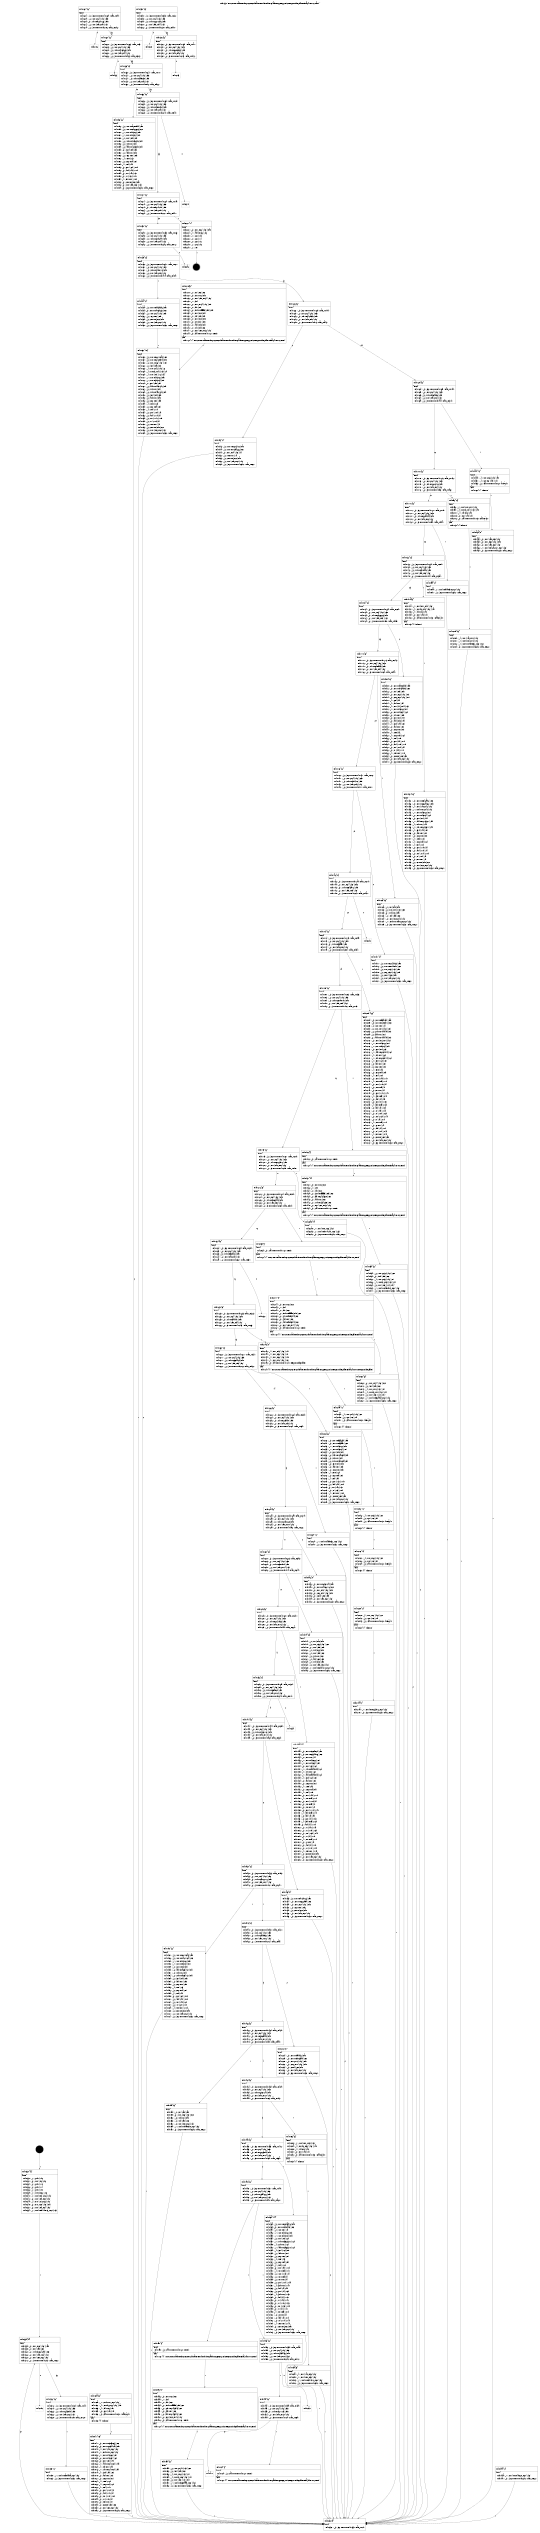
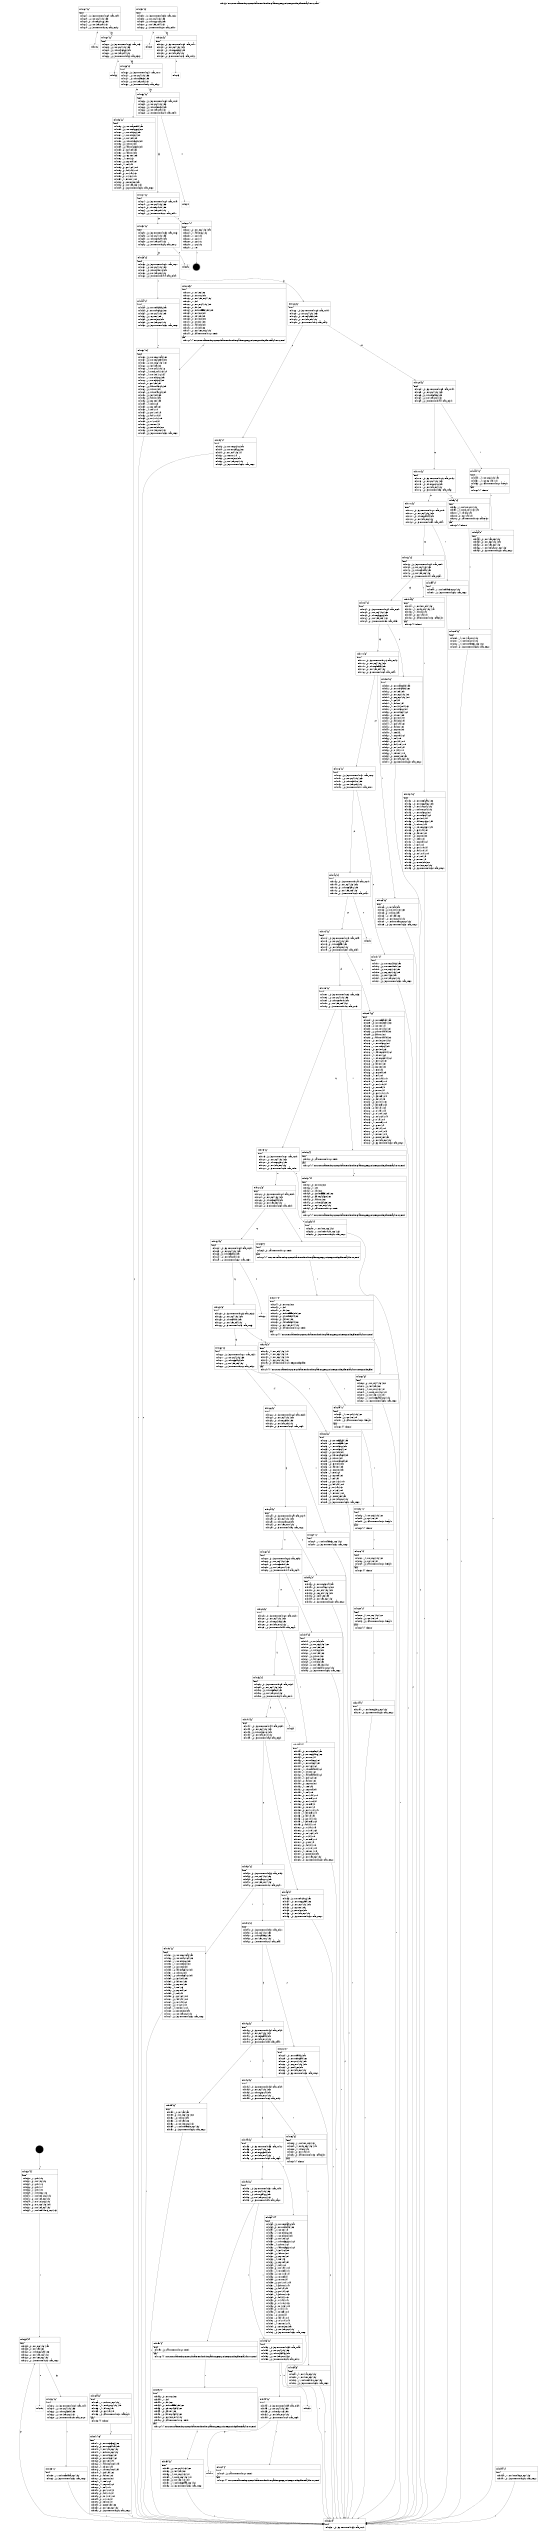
edge "0x401690 [28]" -> "0x4016ac [28]": added, label "32"
node "0x401d59 [32]": removed
